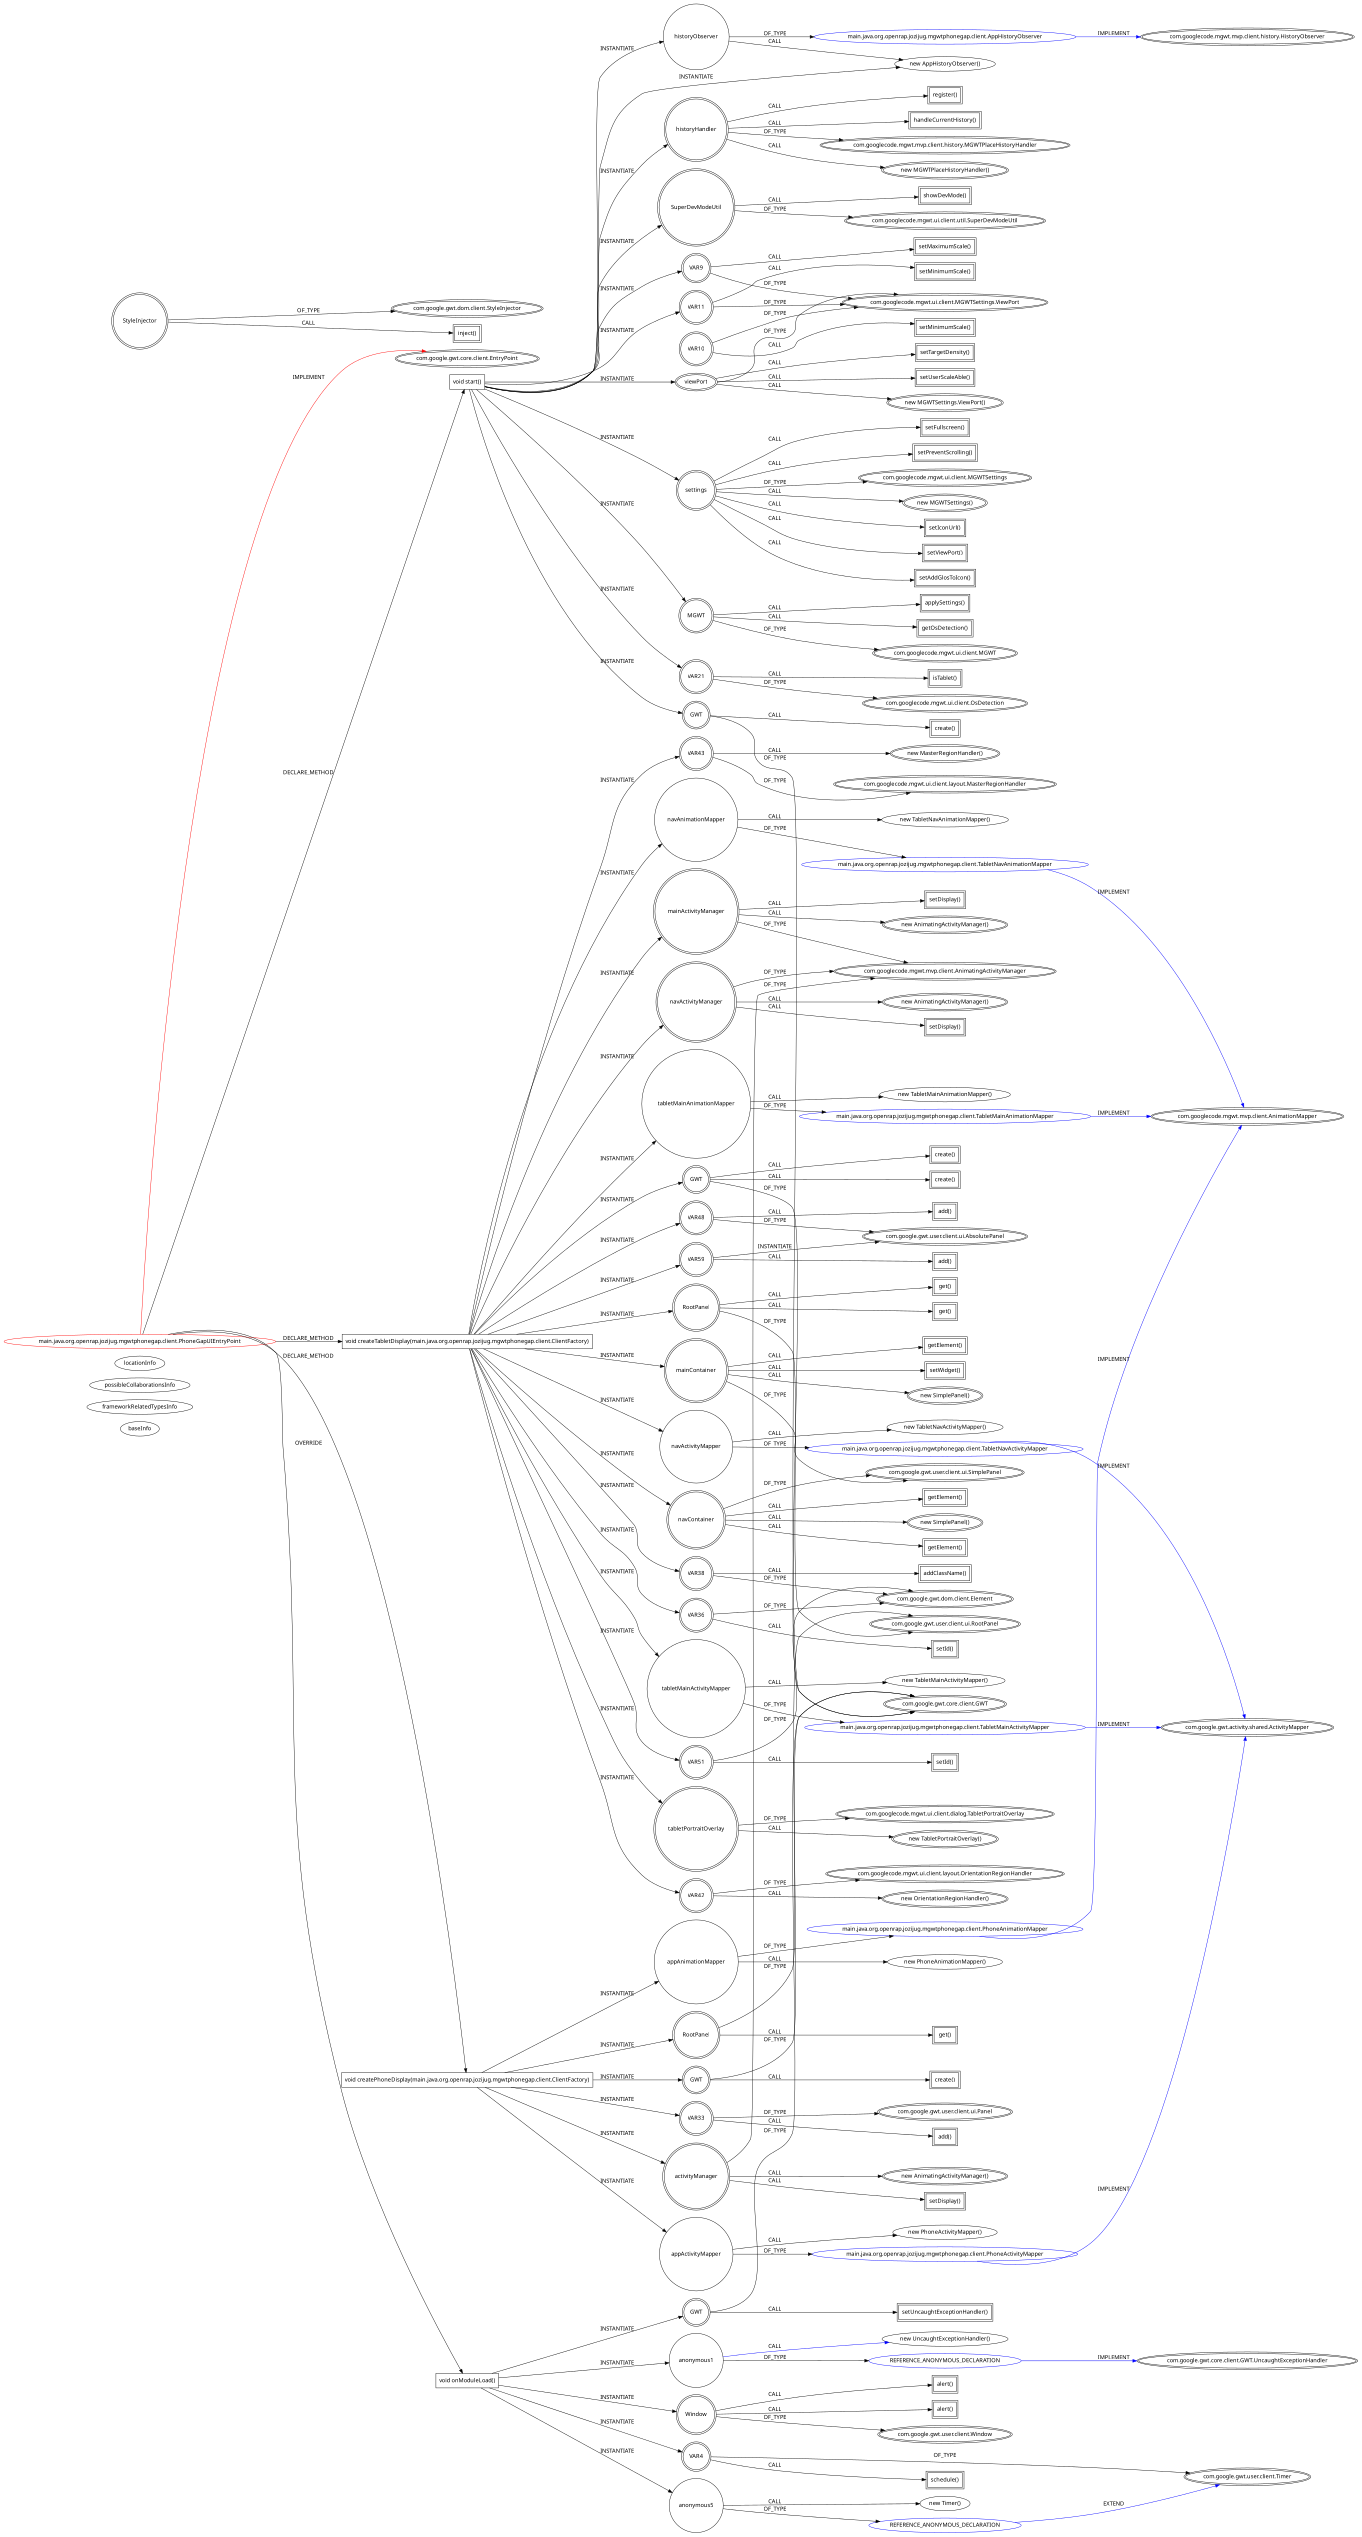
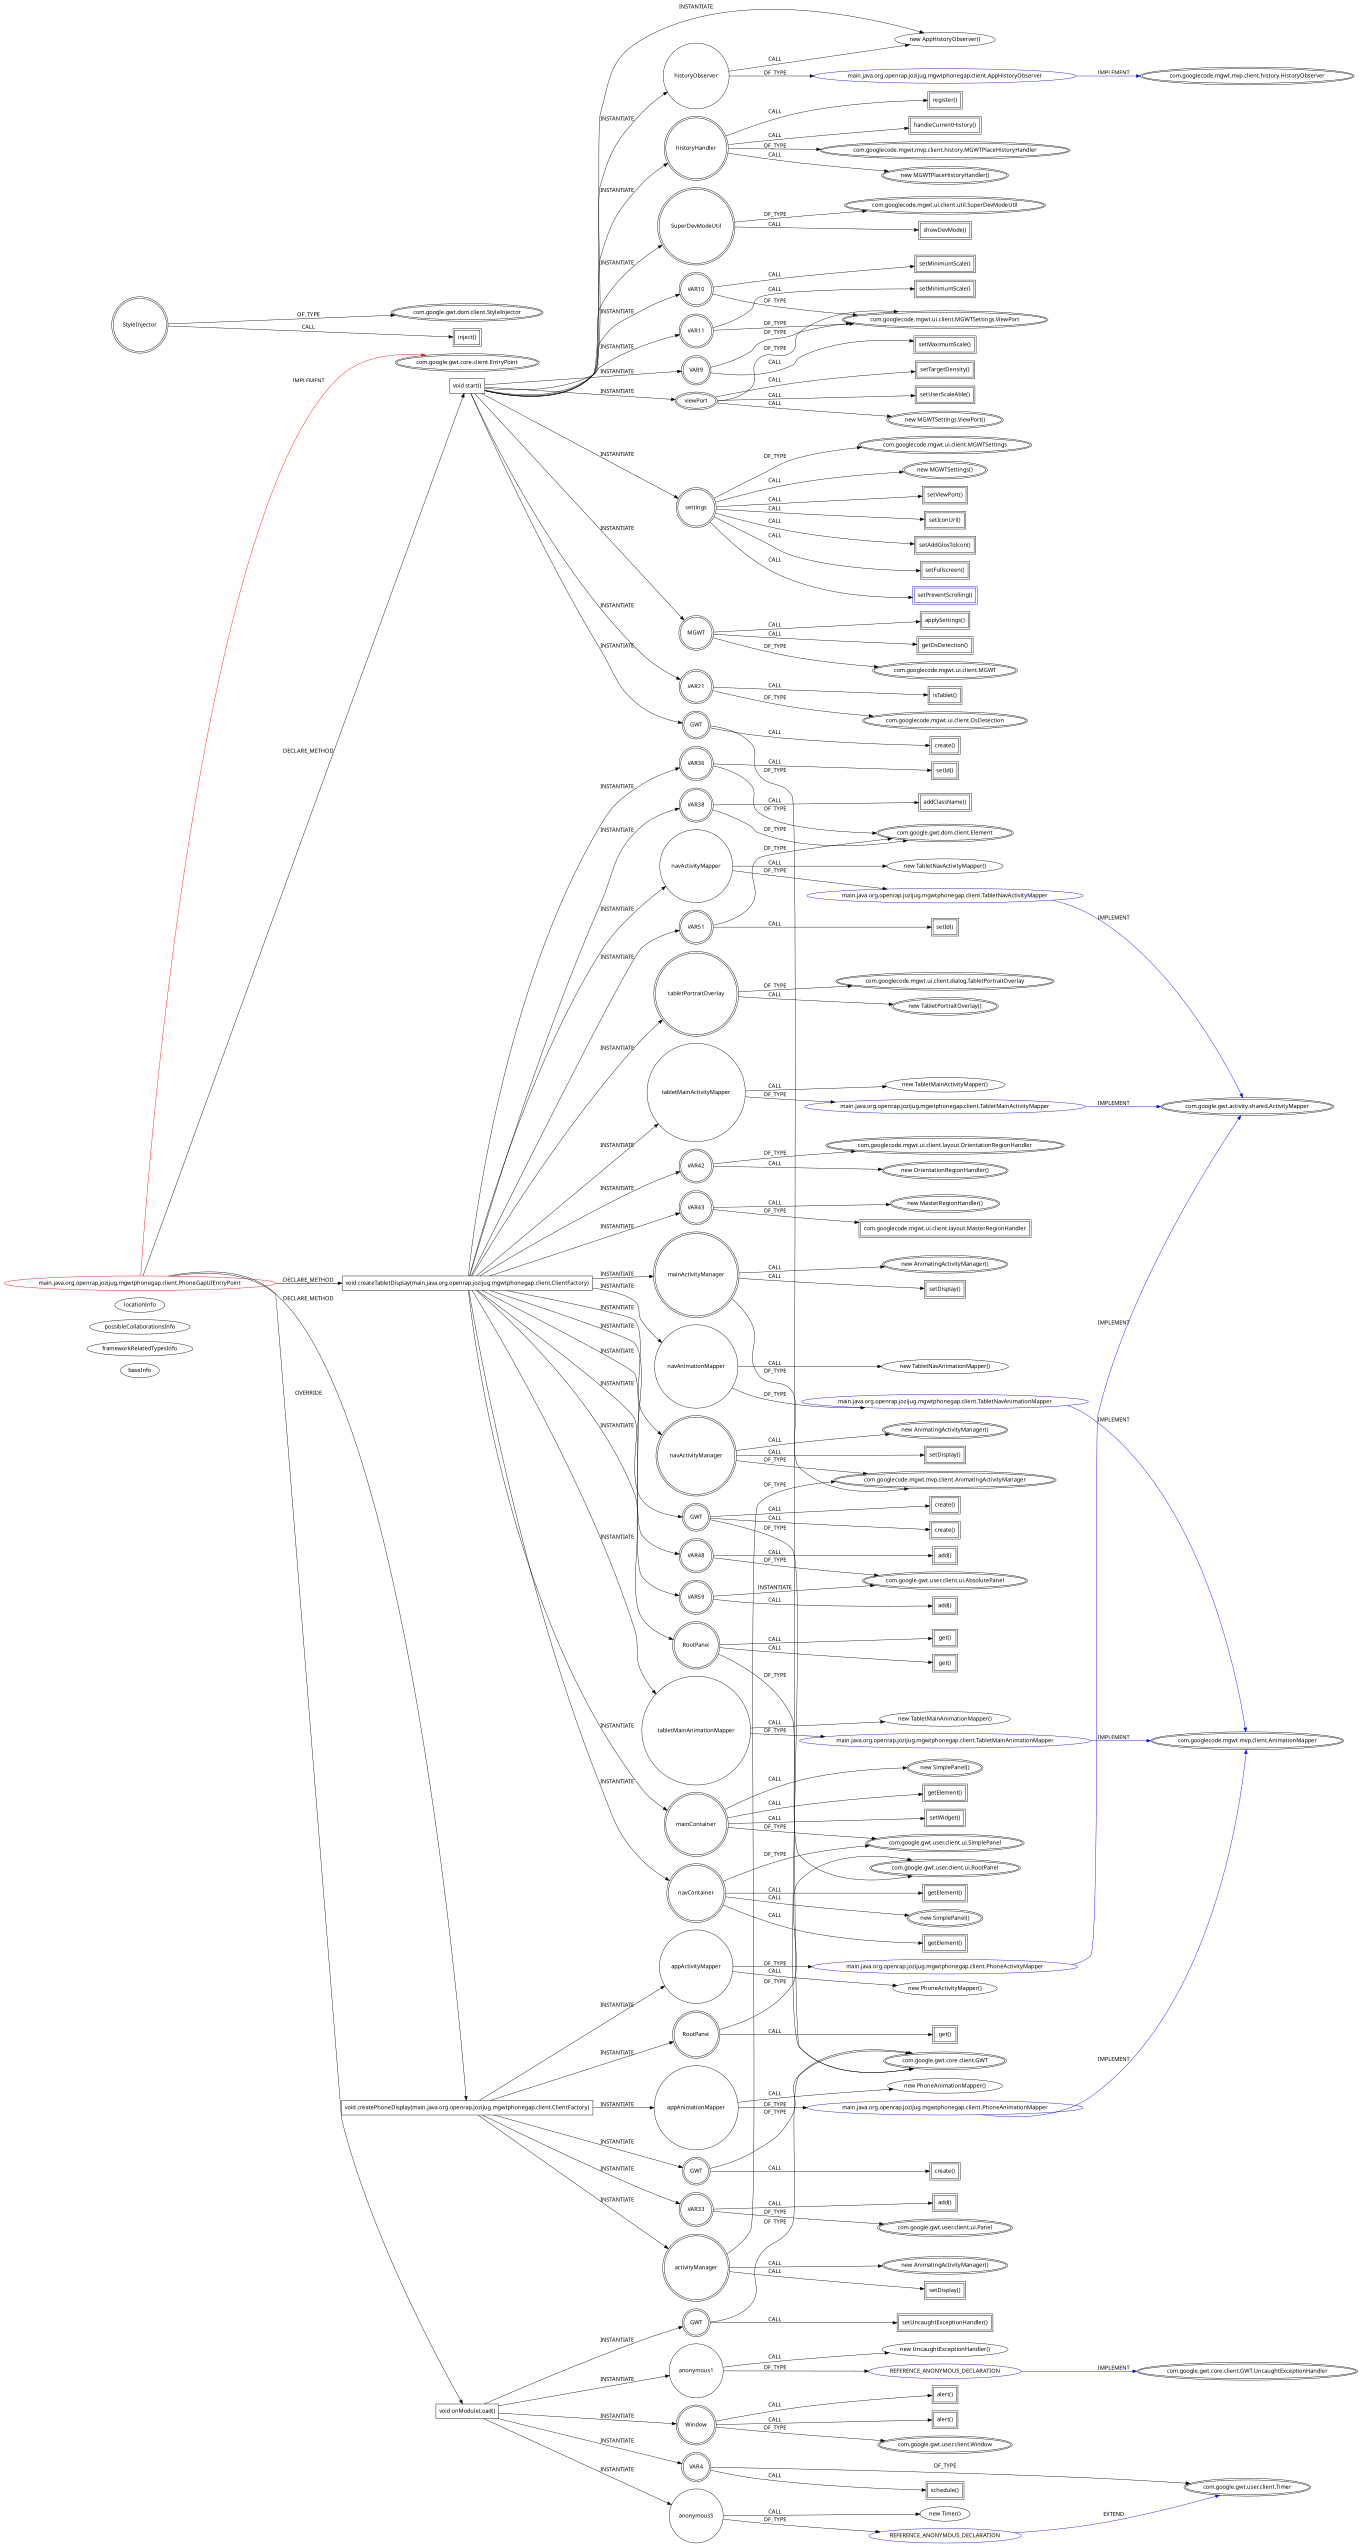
edge "void start()" -> "VAR10": added, label "INSTANTIATE"
node "setPreventScrolling()": color black -> blue
node "com.googlecode.mgwt.ui.client.layout.MasterRegionHandler": shape ellipse -> box
edge "anonymous1" -> "new UncaughtExceptionHandler()": color blue -> black
